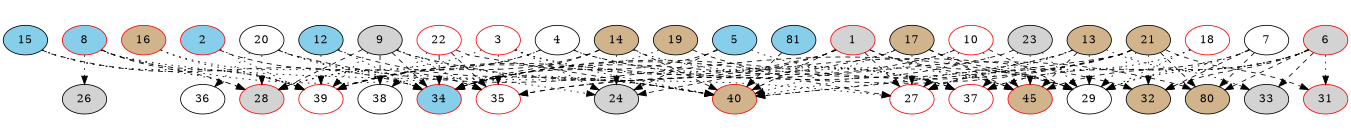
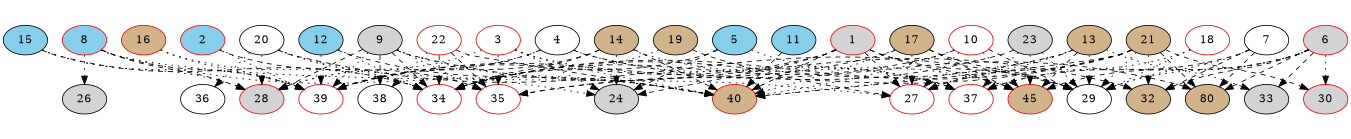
node "81": label "81" -> "11"
node "34": fillcolor skyblue -> white
node "31": label "31" -> "30"
